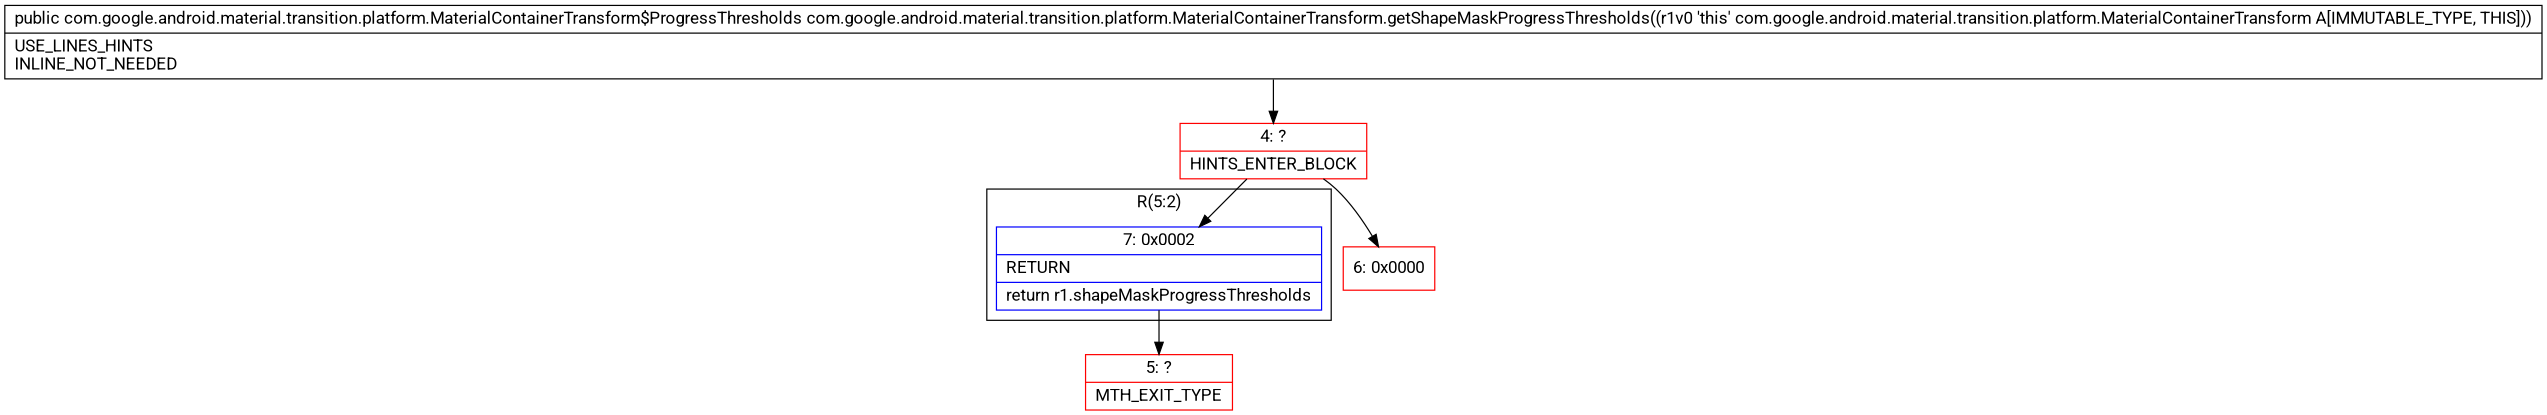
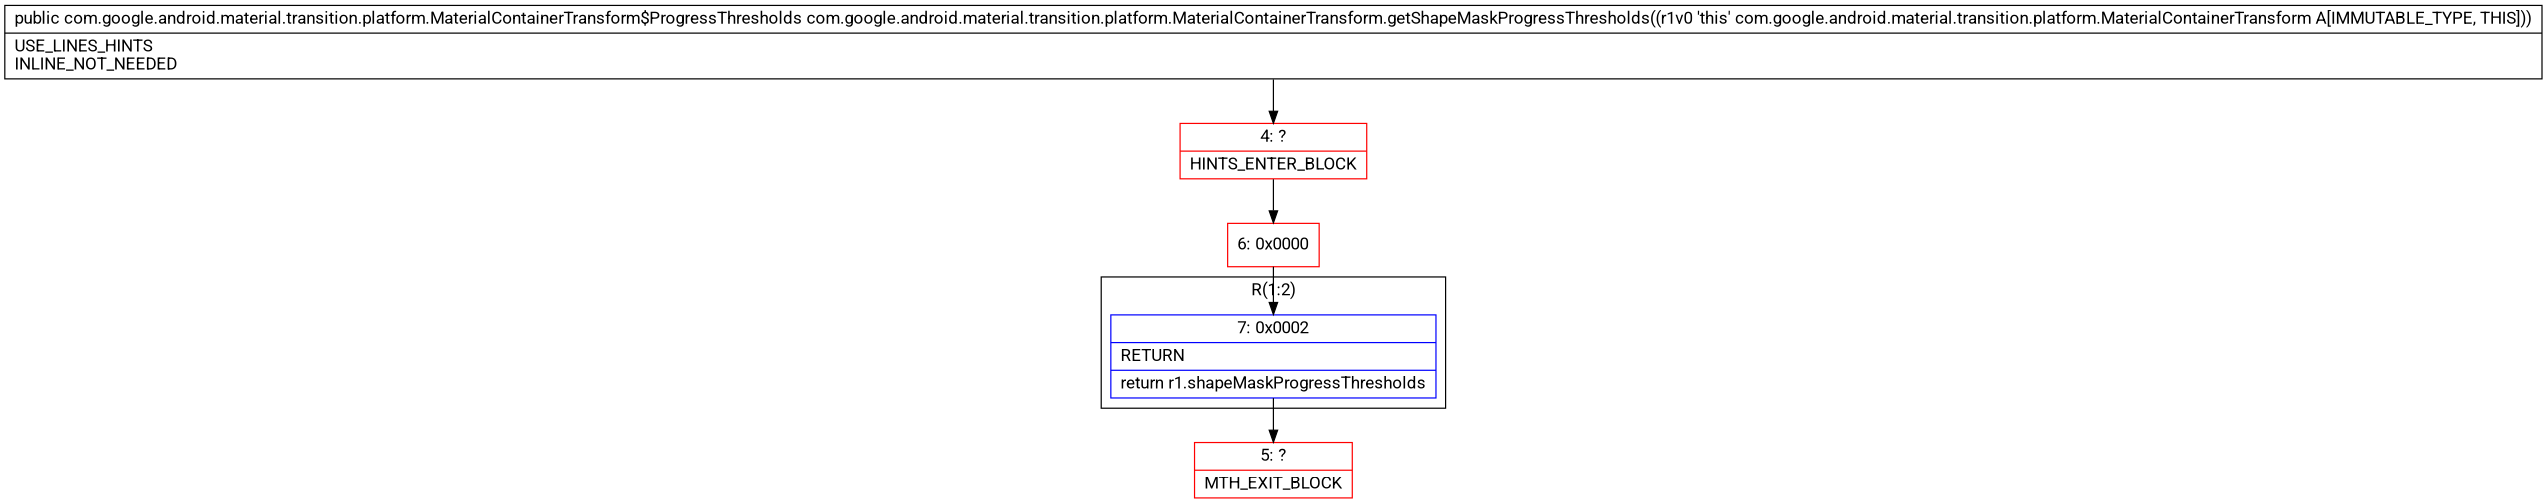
edge "4: ?" -> "7: 0x0002": now "6: 0x0000" -> "7: 0x0002"
cluster "R(5:2)": label "R(5:2)" -> "R(1:2)"
node "5: ?": text "MTH_EXIT_TYPE" -> "MTH_EXIT_BLOCK"
